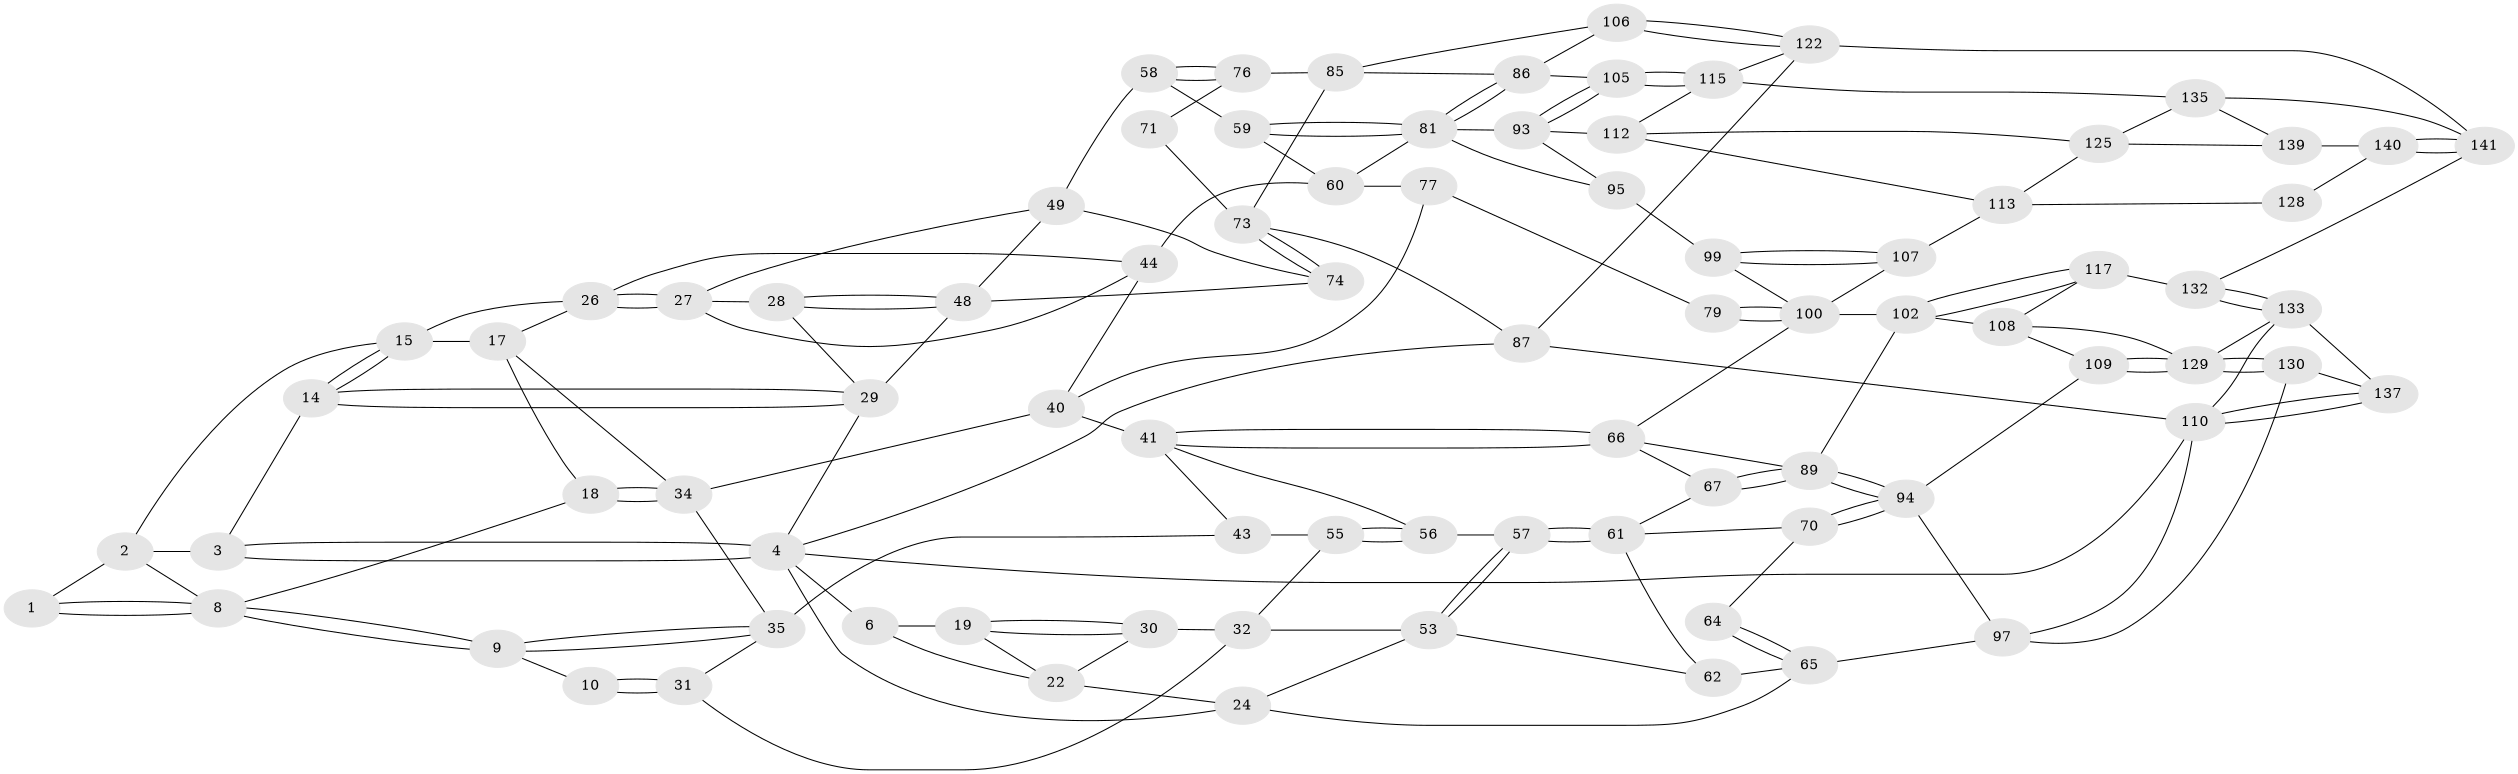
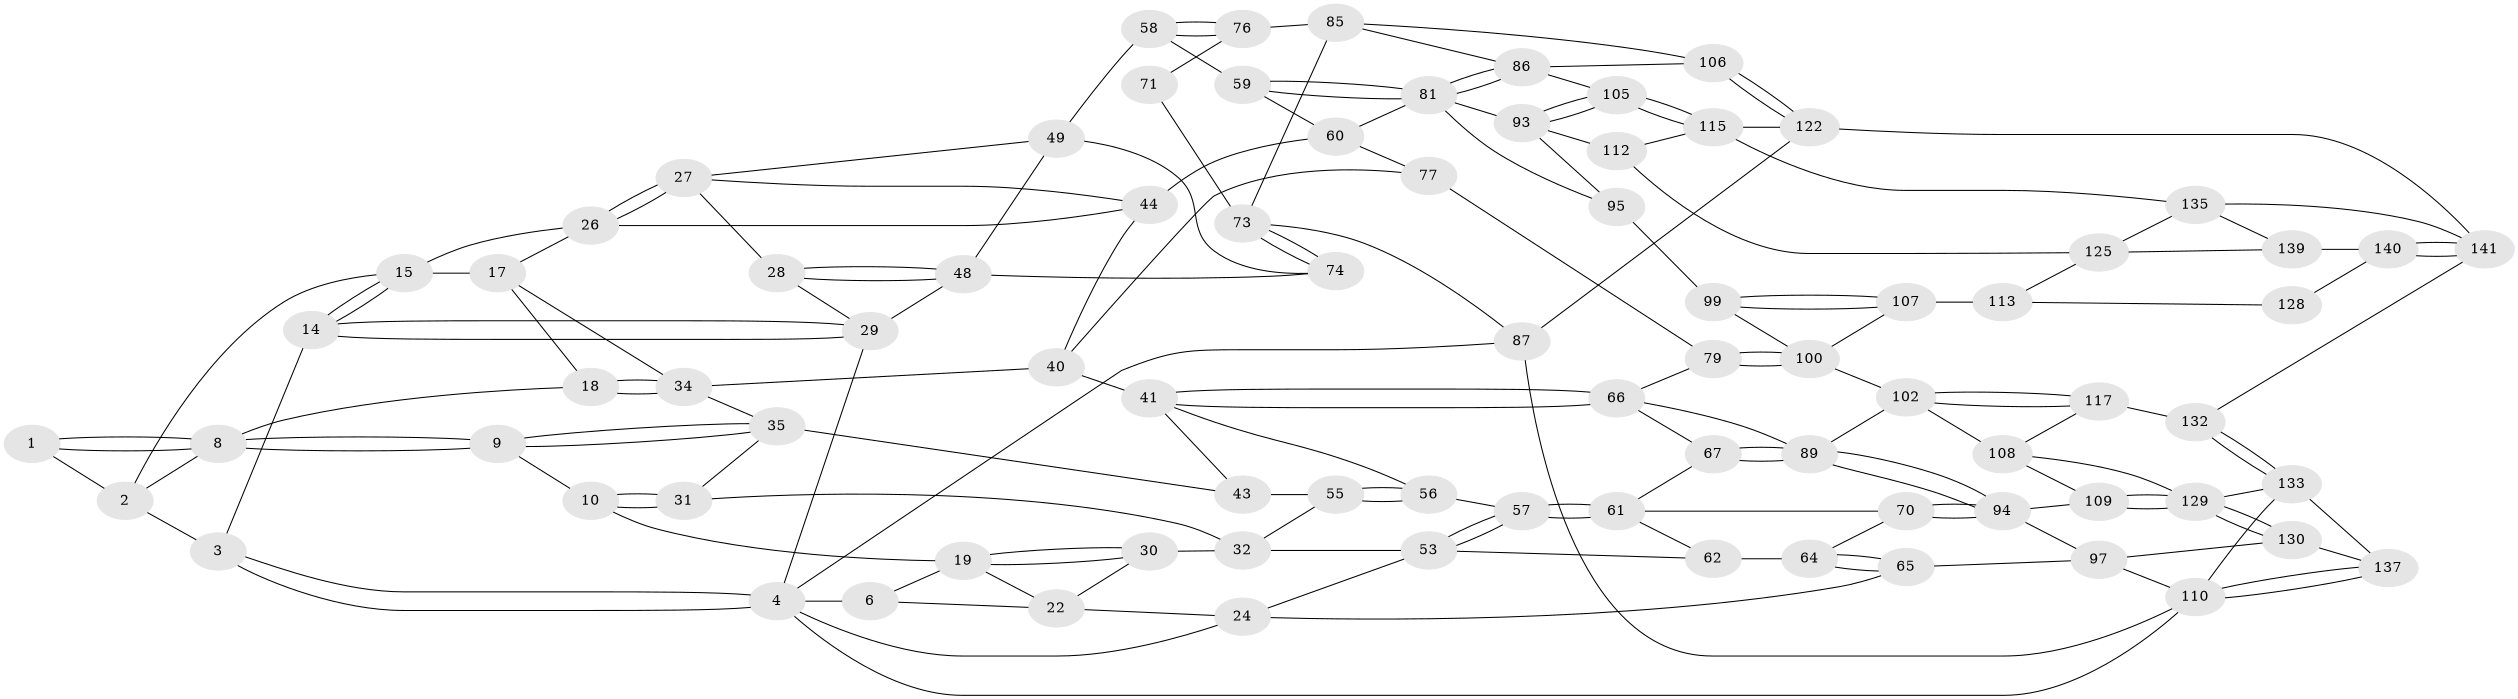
edge "112" -- "113": removed
edge "100" -- "66": now "79" -- "66"
edge "10" -- "19": added
edge "65" -- "62": now "64" -- "62"
